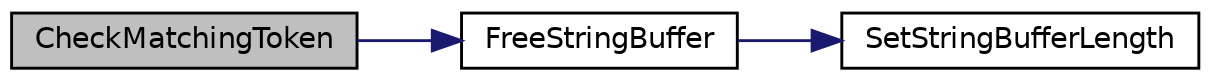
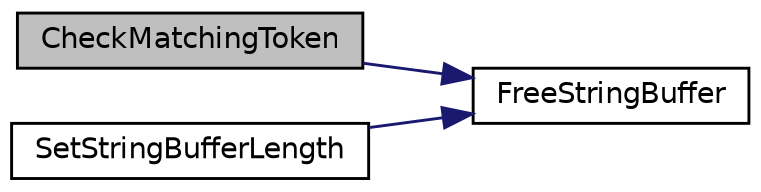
edge "FreeStringBuffer" -> "SetStringBufferLength": reversed
